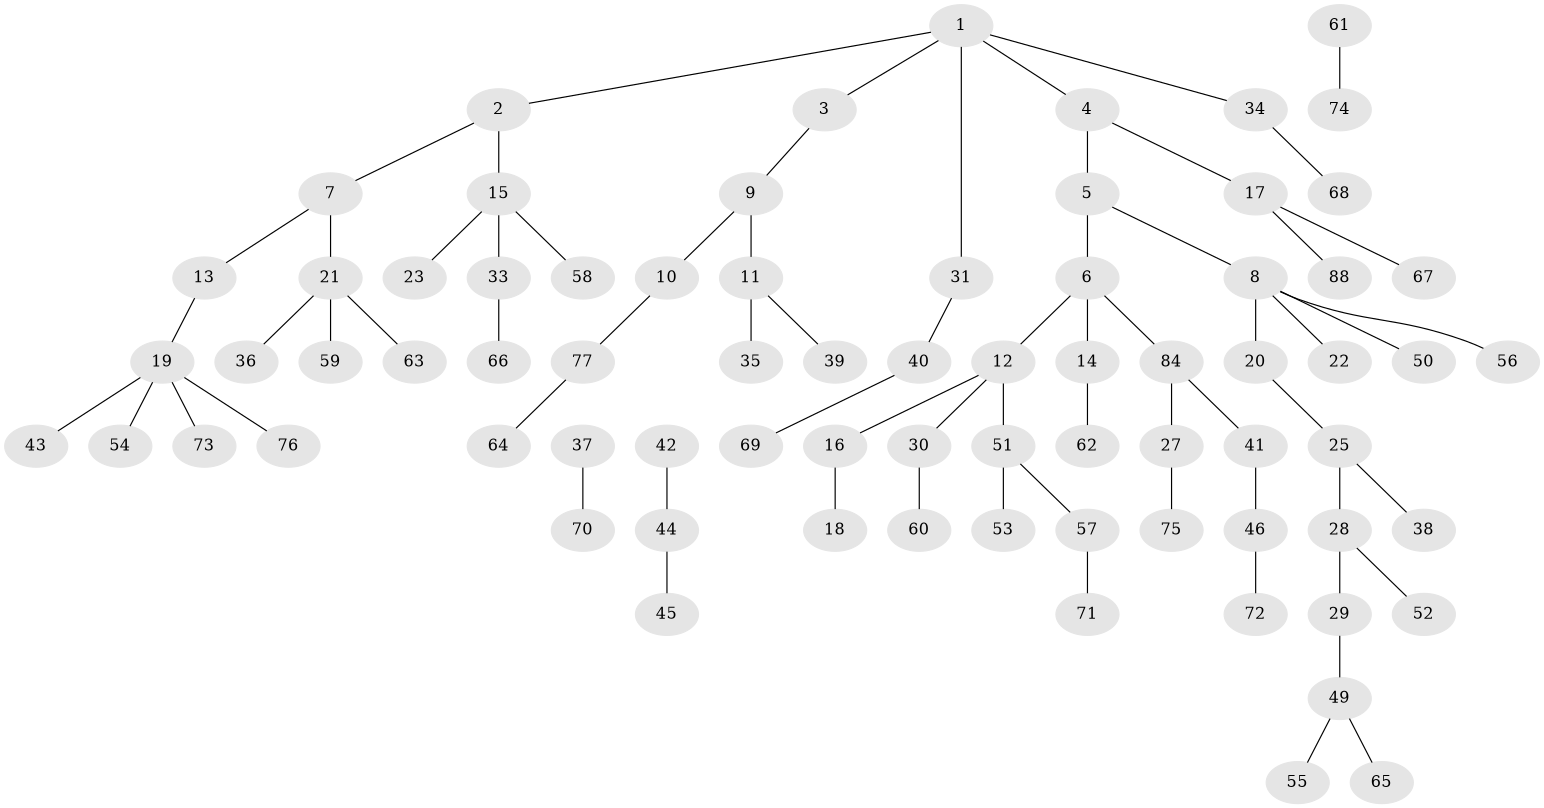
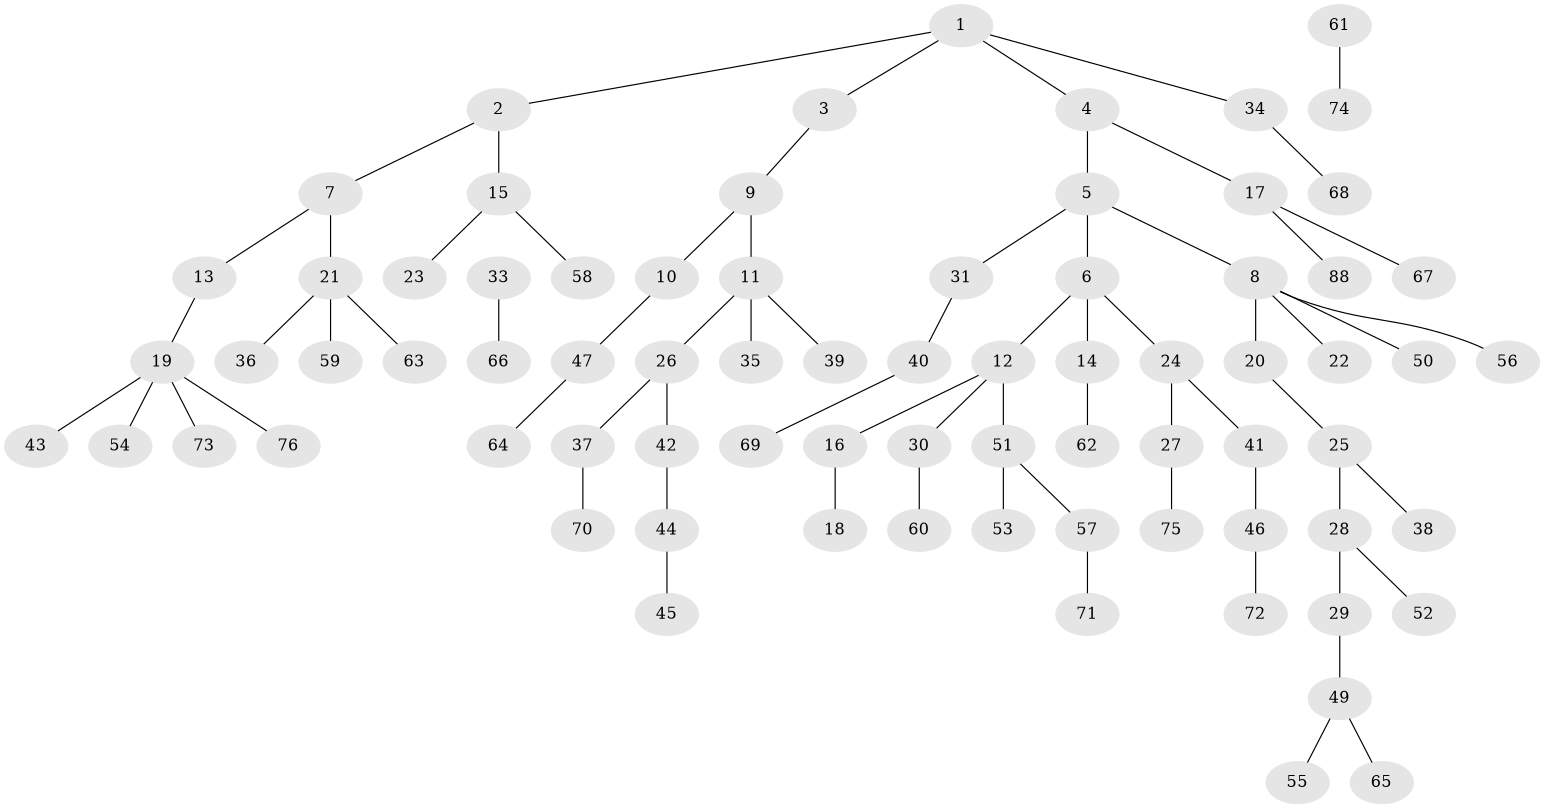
edge "1" -- "31": now "5" -- "31"
edge "15" -- "33": removed
node "77": label "77" -> "47"
node "26": added
node "84": label "84" -> "24"
